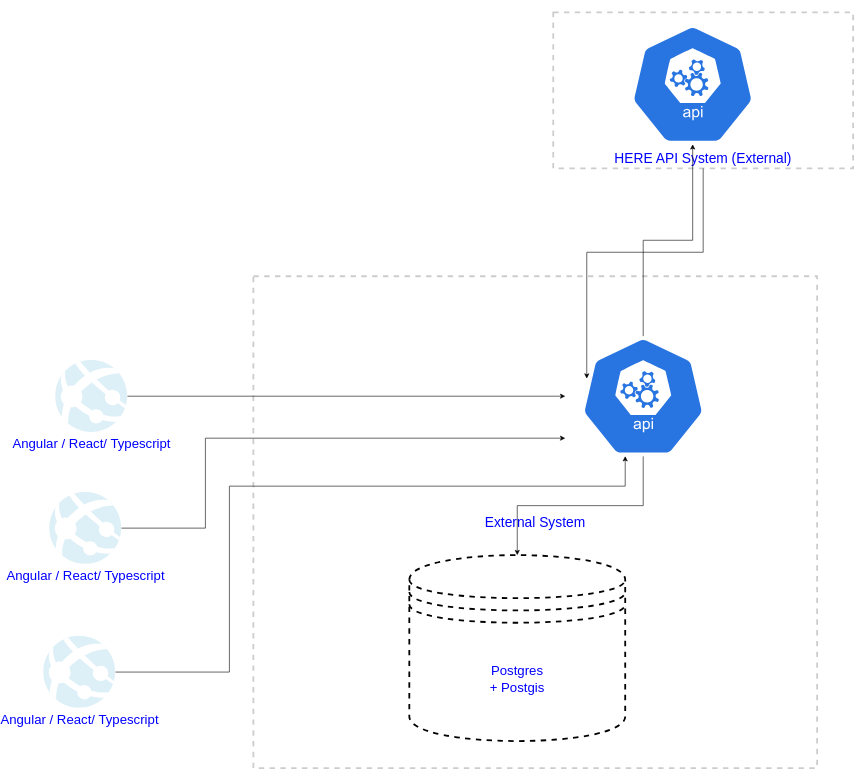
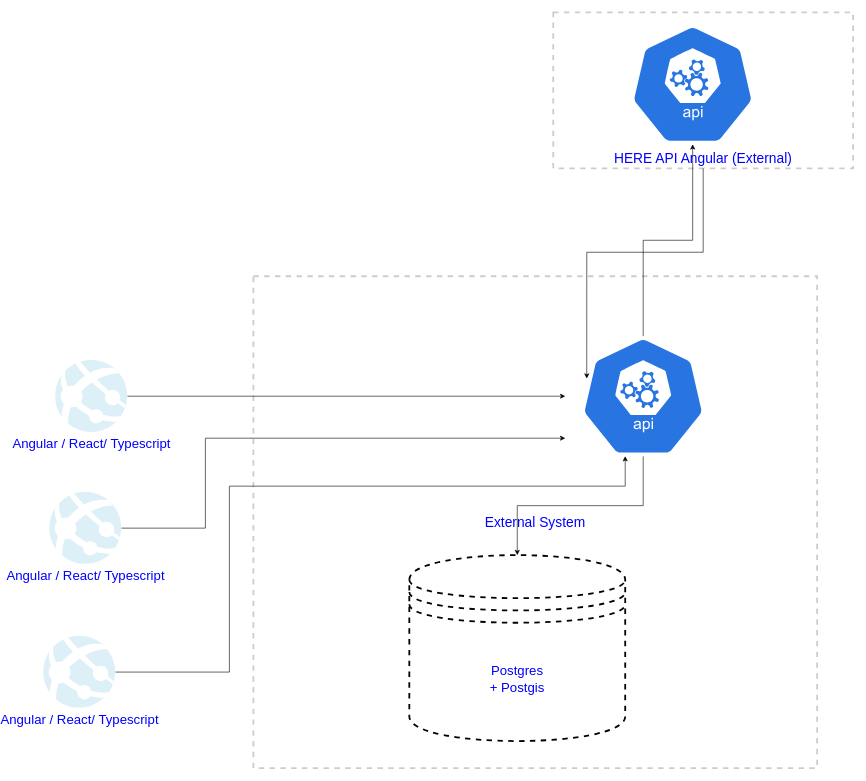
node "HERE API System (External)": label "HERE API System (External)" -> "HERE API Angular (External)"
